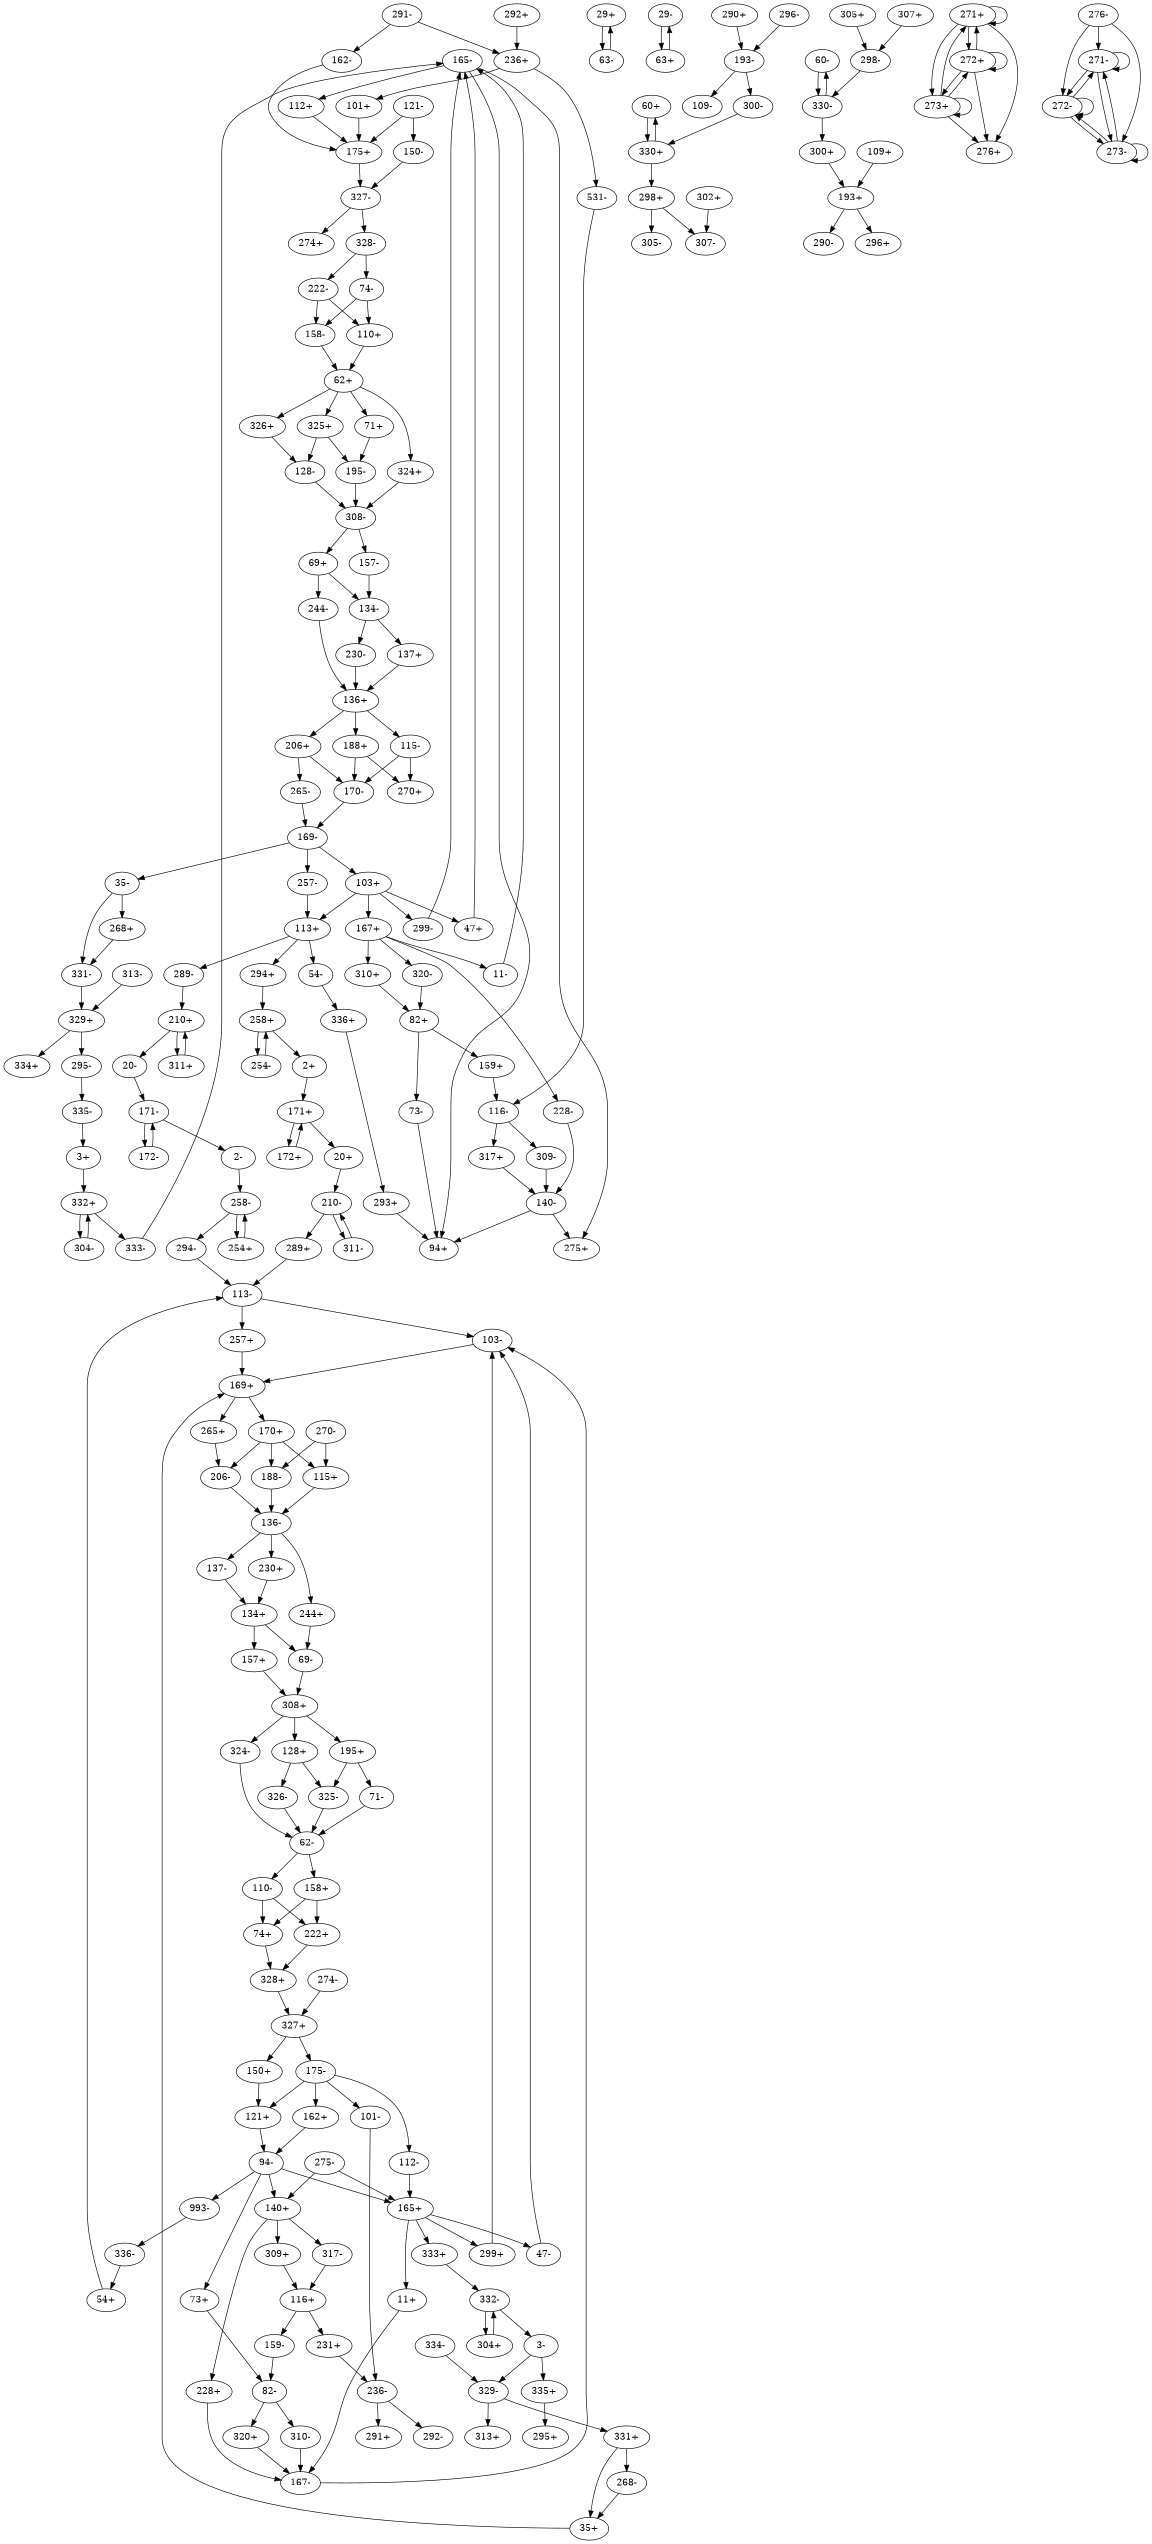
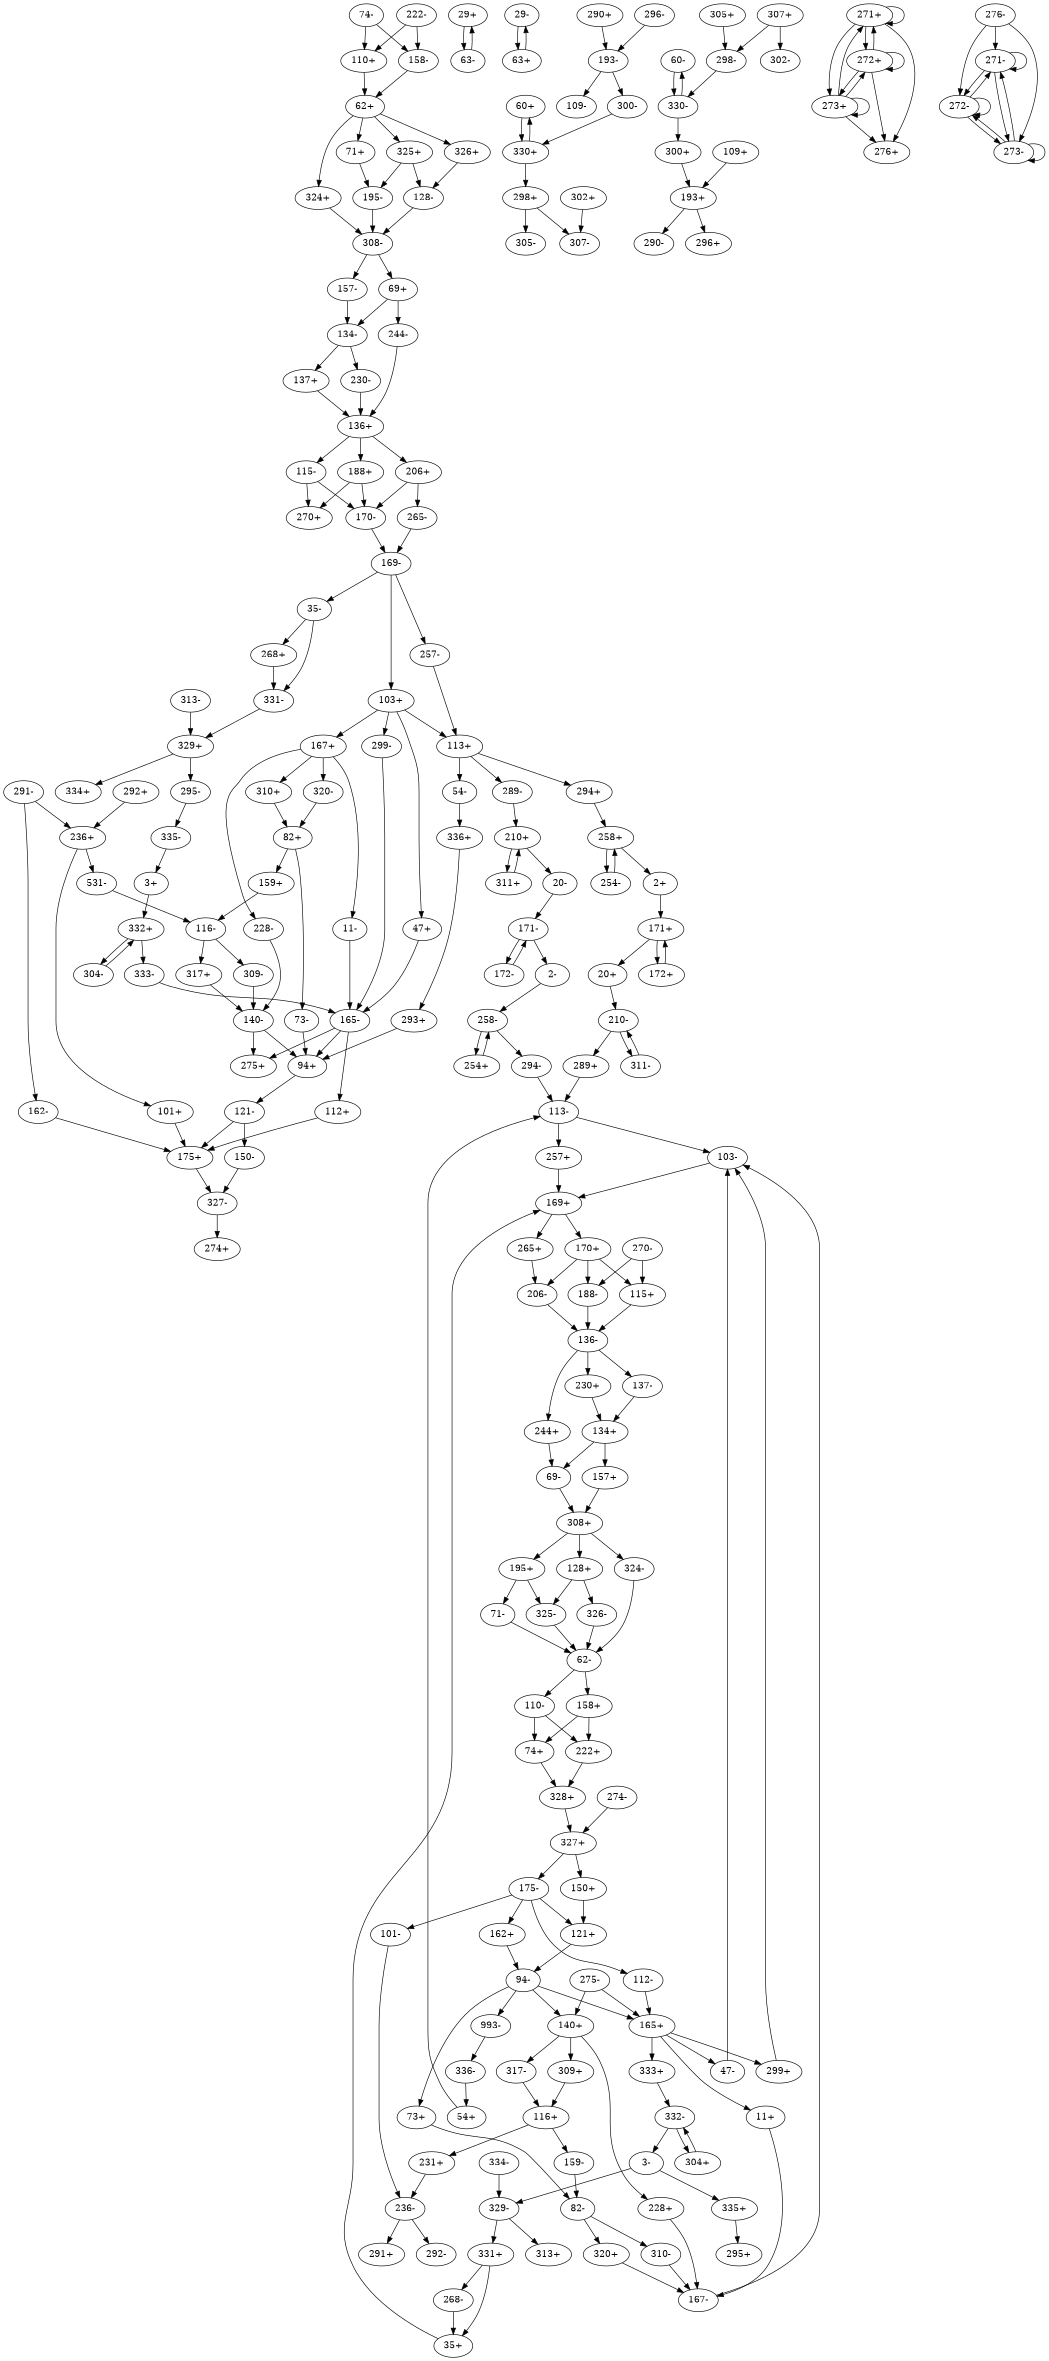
node "302-": added
node "328-": removed
edge "94+" -> "121-": added
